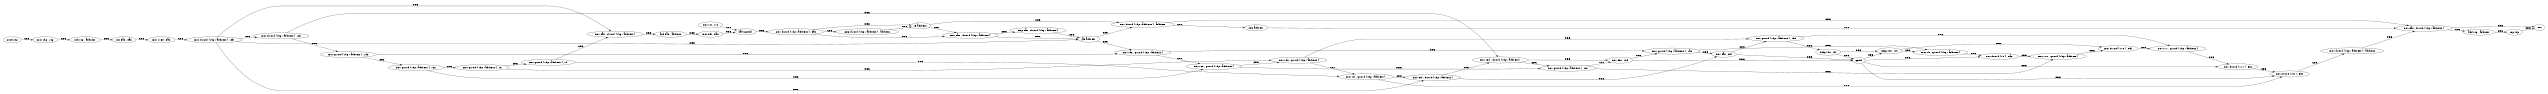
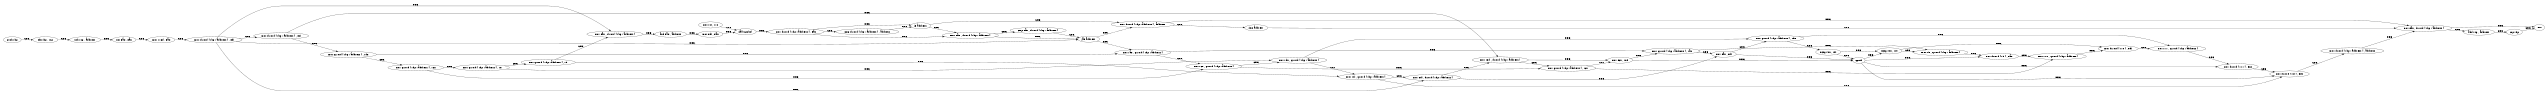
node "mov rbp , rsp": label "mov rbp , rsp" -> "edx rbp , rsp"
